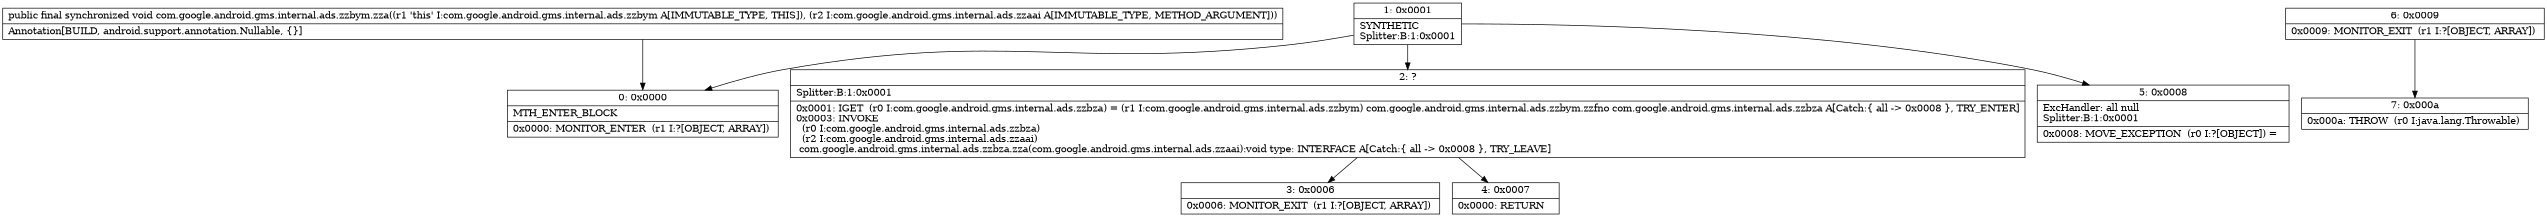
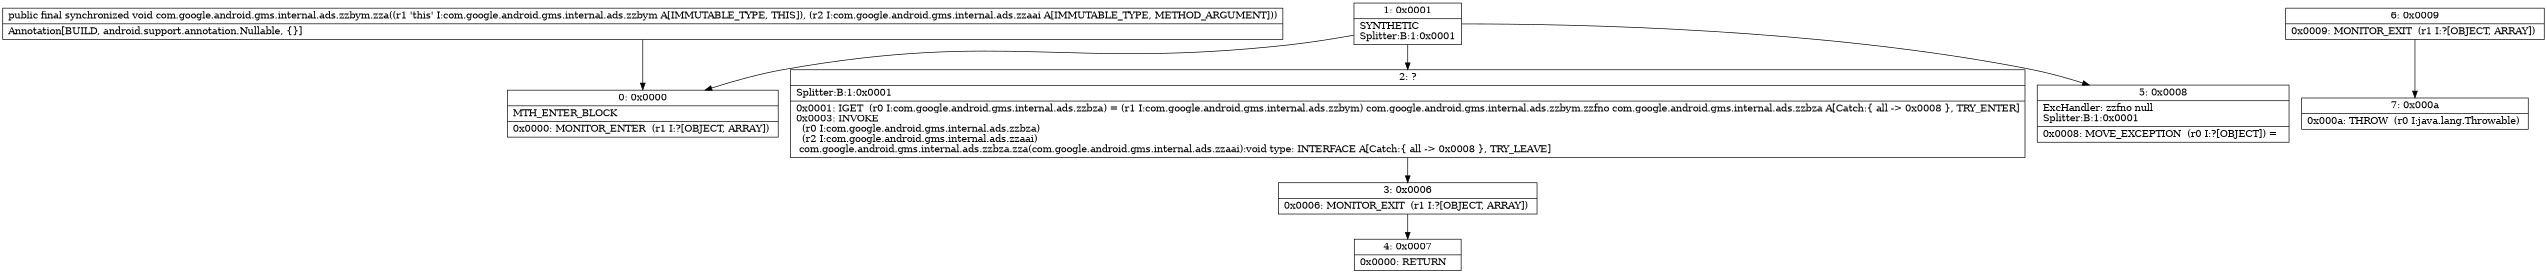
node "5: 0x0008": text "ExcHandler: all null" -> "ExcHandler: zzfno null"
edge "2: ?" -> "4: 0x0007": now "3: 0x0006" -> "4: 0x0007"
